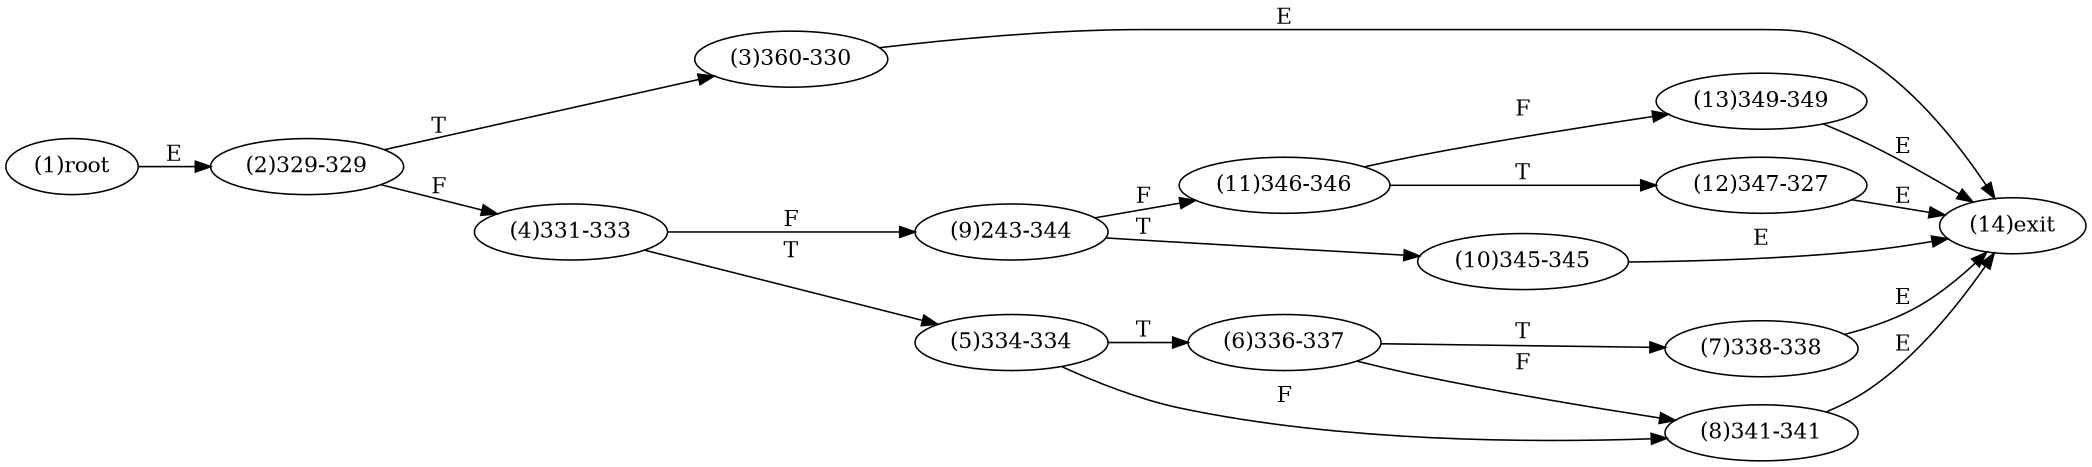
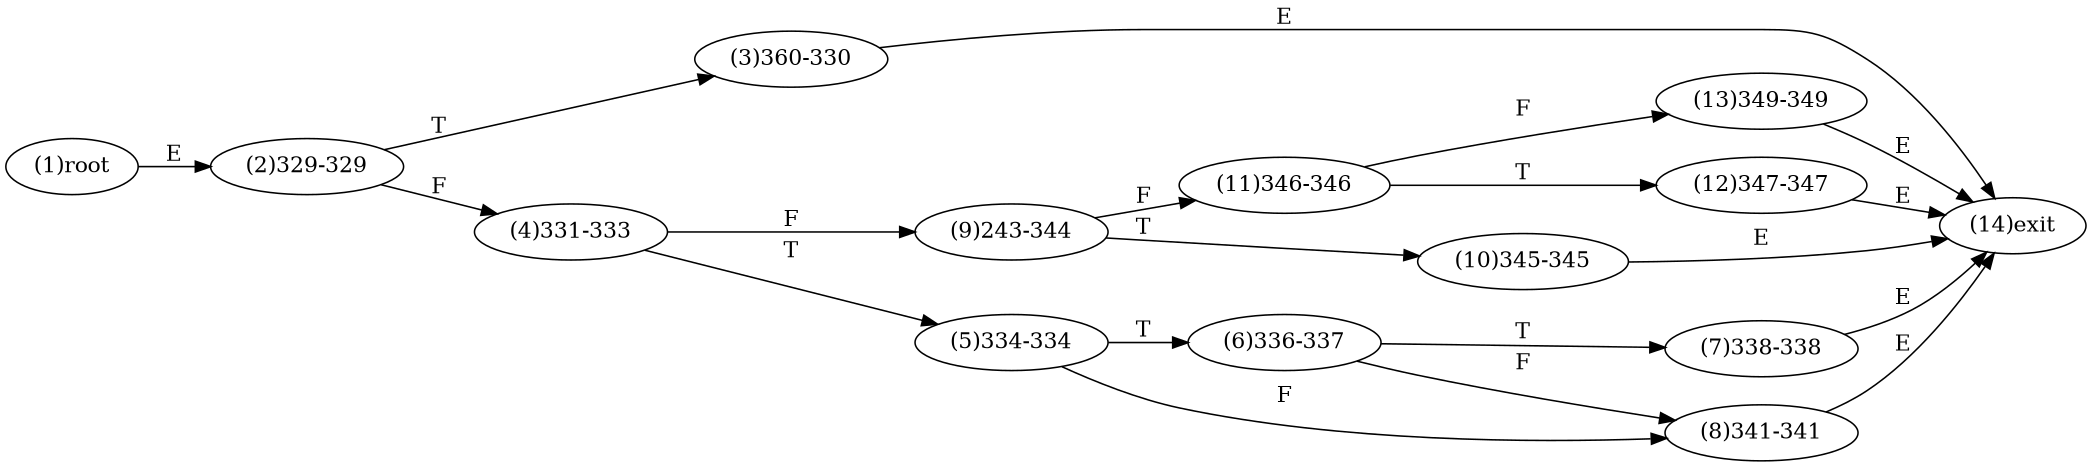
node "(12)347-327": label "(12)347-327" -> "(12)347-347"
